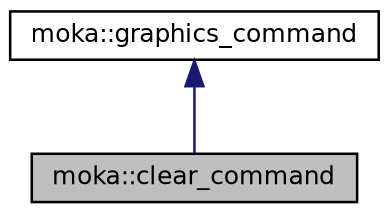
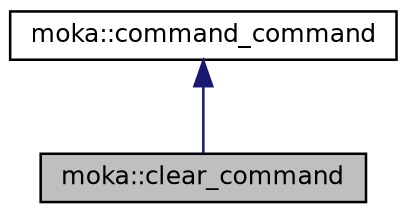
node "moka::graphics_command": label "moka::graphics_command" -> "moka::command_command"
